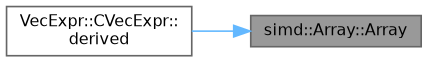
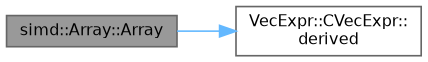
edge "VecExpr::CVecExpr:: derived" -> "simd::Array::Array": reversed
